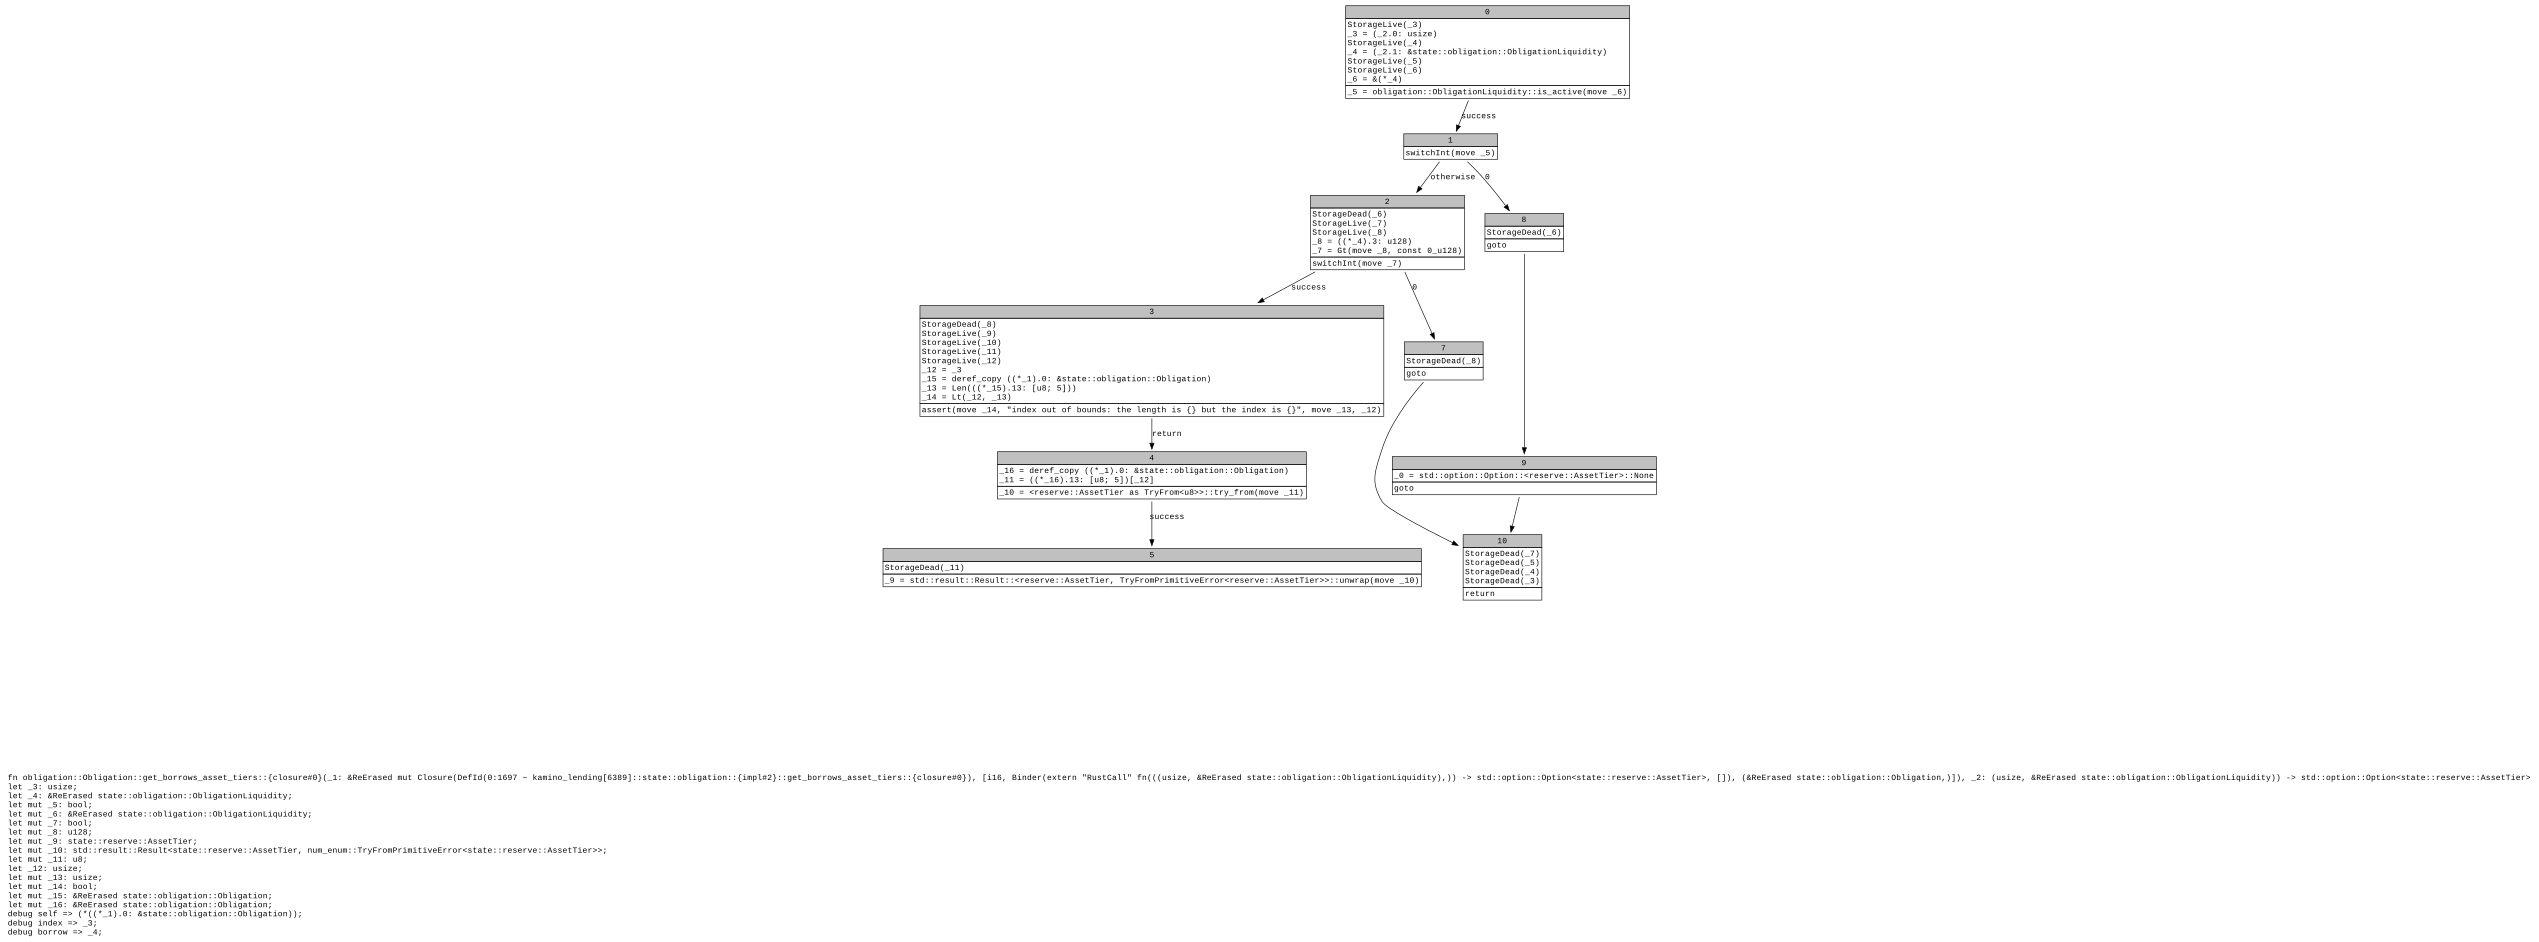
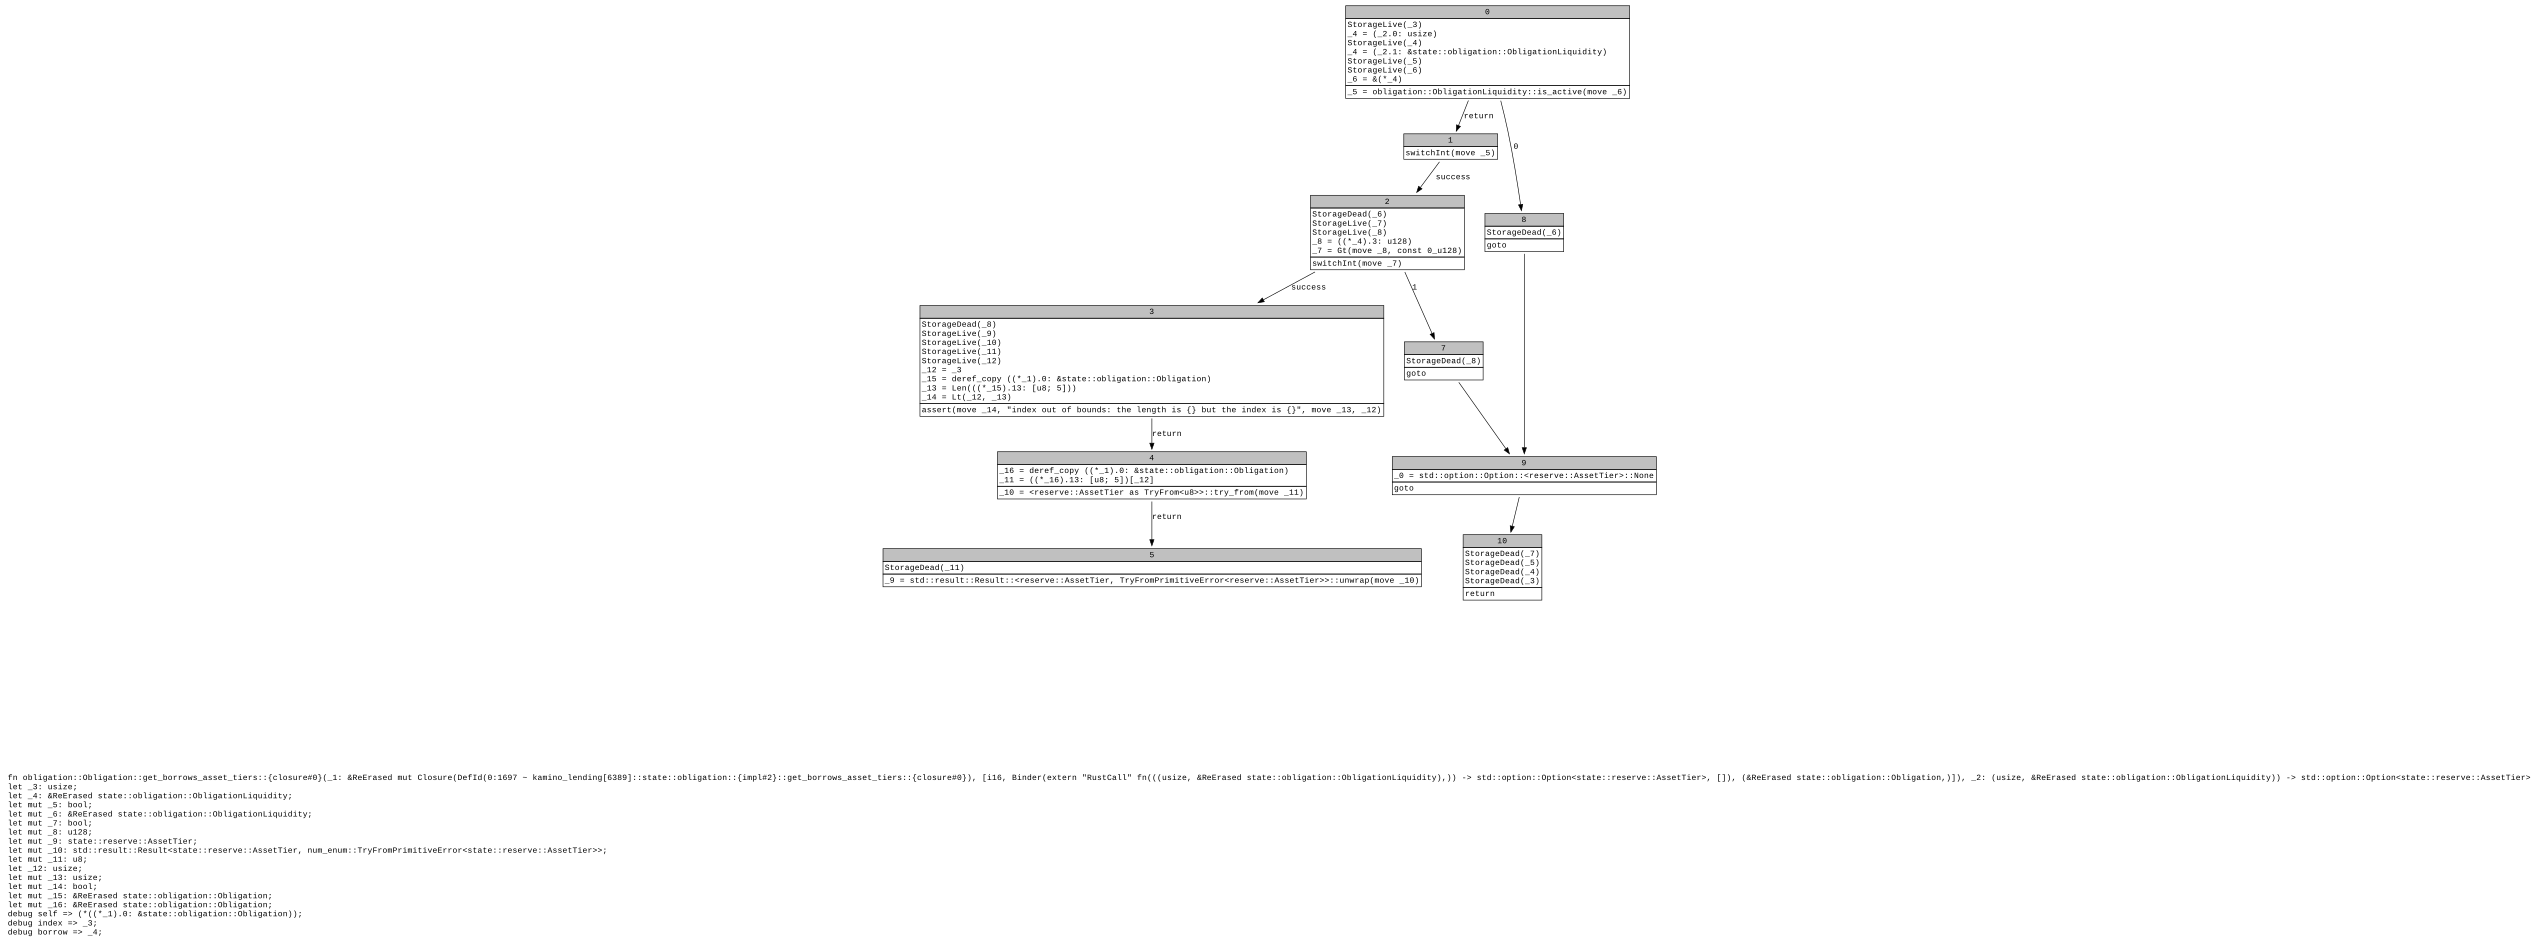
node "0": text "_3 = (_2.0: usize)" -> "_4 = (_2.0: usize)"
edge "0" -> "1": label "success" -> "return"
edge "1" -> "2": label "otherwise" -> "success"
edge "1" -> "8": now "0" -> "8"
edge "2" -> "7": label "0" -> "1"
edge "7" -> "10": now "7" -> "9"
edge "4" -> "5": label "success" -> "return"
